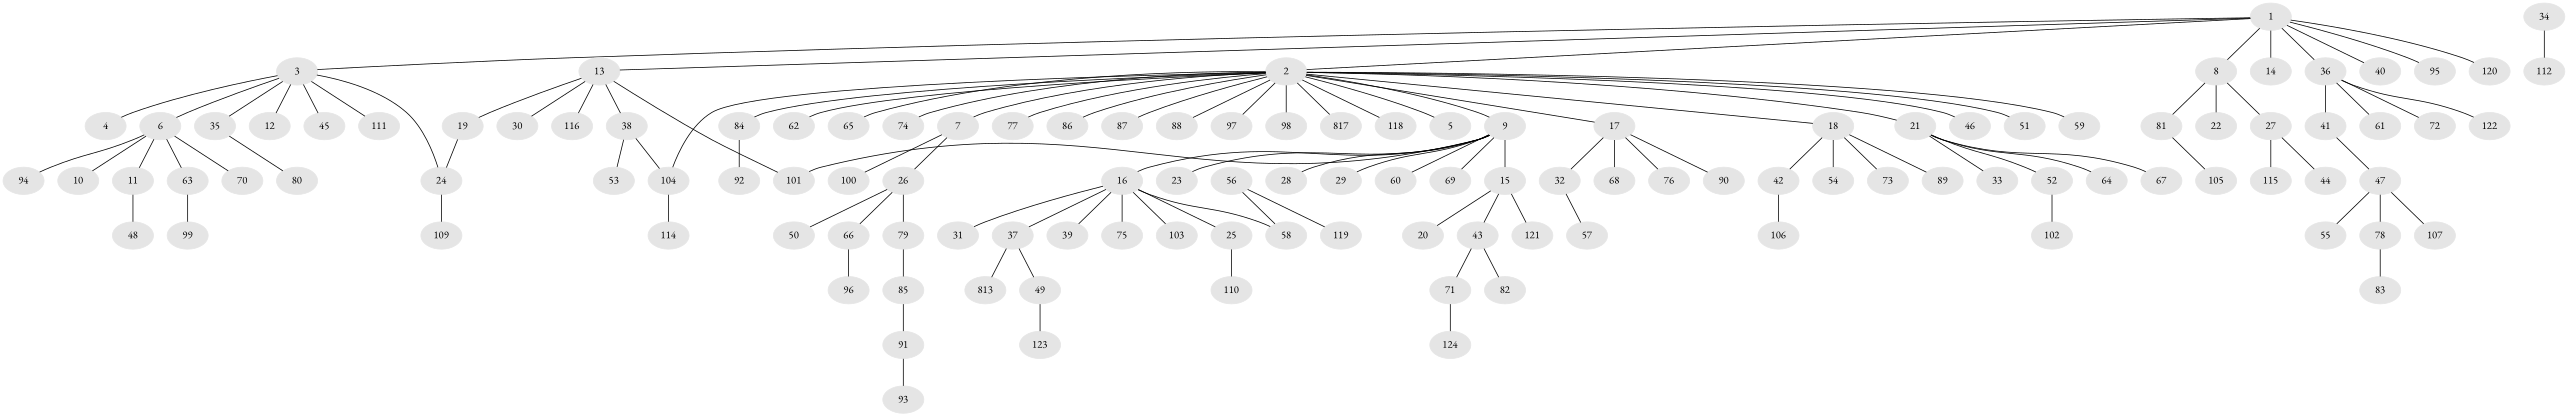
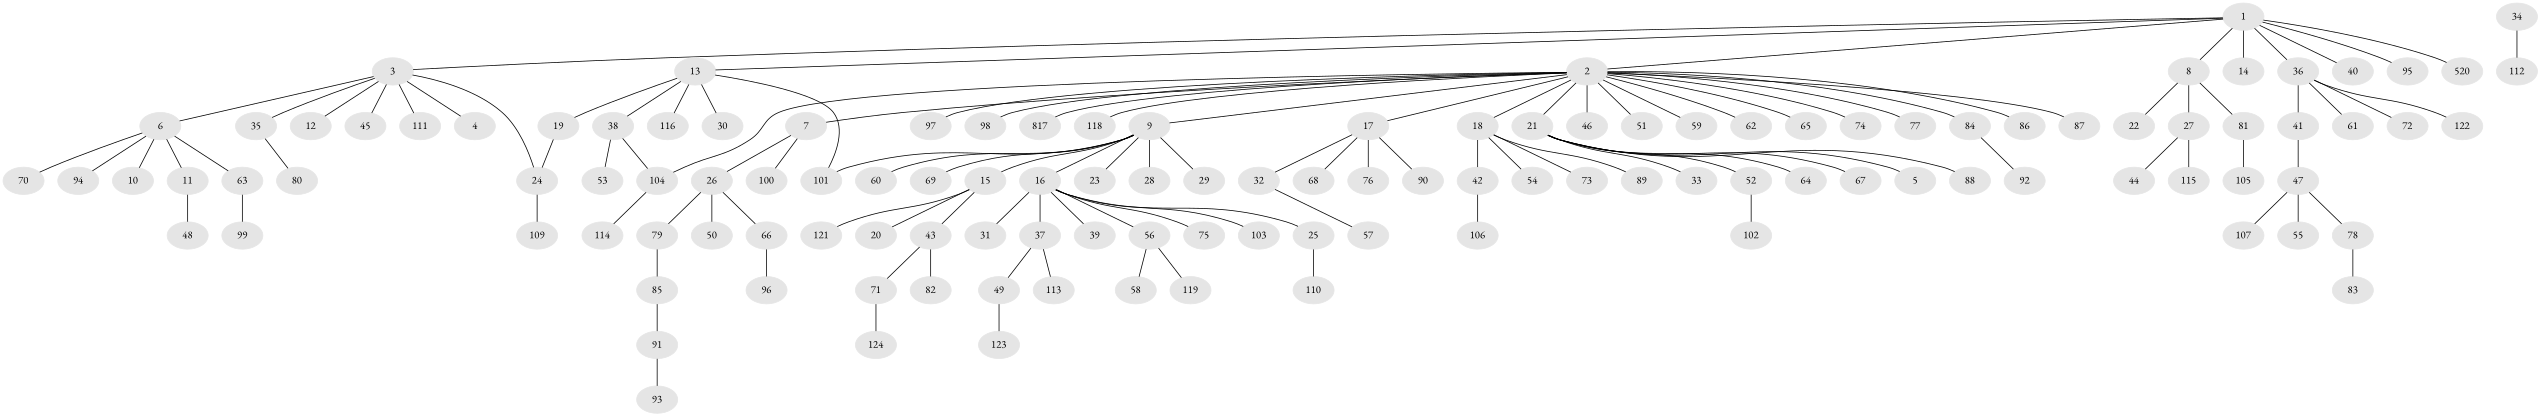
node "120": label "120" -> "520"
edge "2" -- "5": now "21" -- "5"
edge "2" -- "88": now "21" -- "88"
edge "16" -- "58": now "16" -- "56"
node "813": label "813" -> "113"
